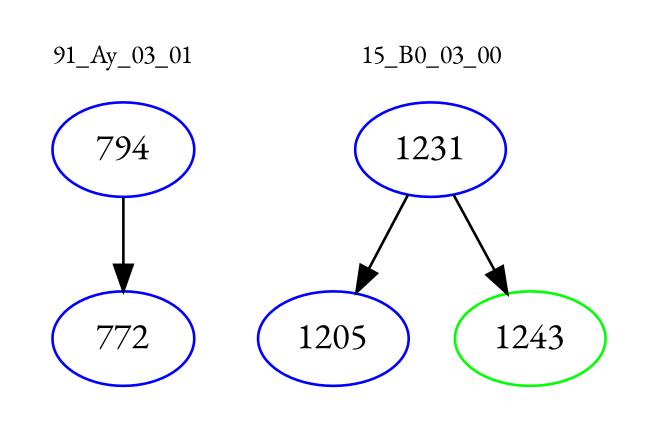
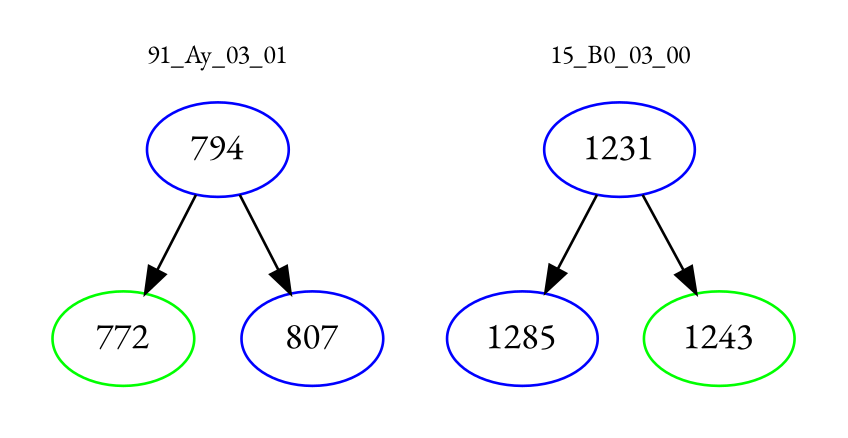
node "772": color blue -> green
node "807": added
node "1205": label "1205" -> "1285"
